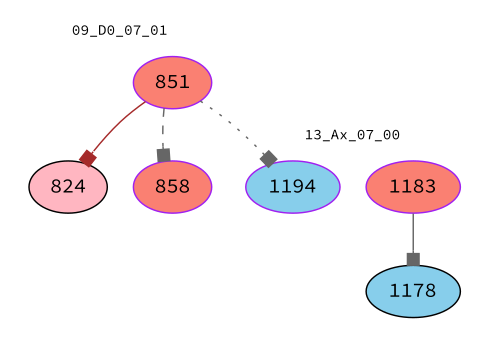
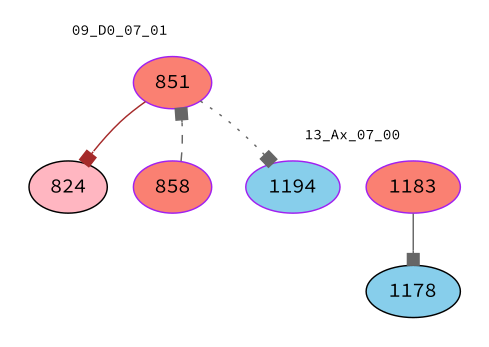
edge "851" -> "858": reversed
